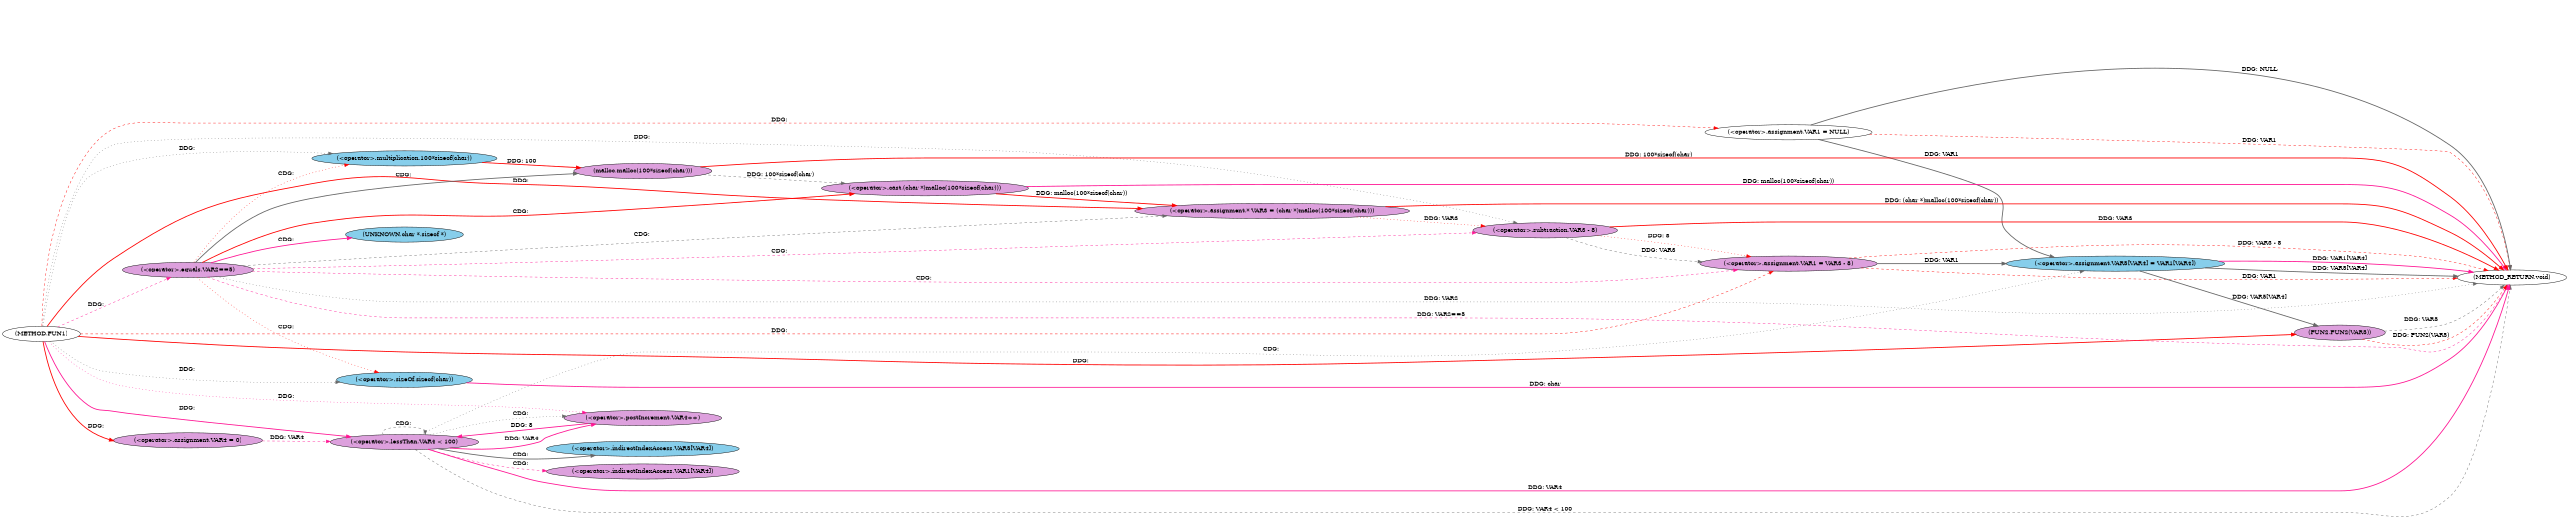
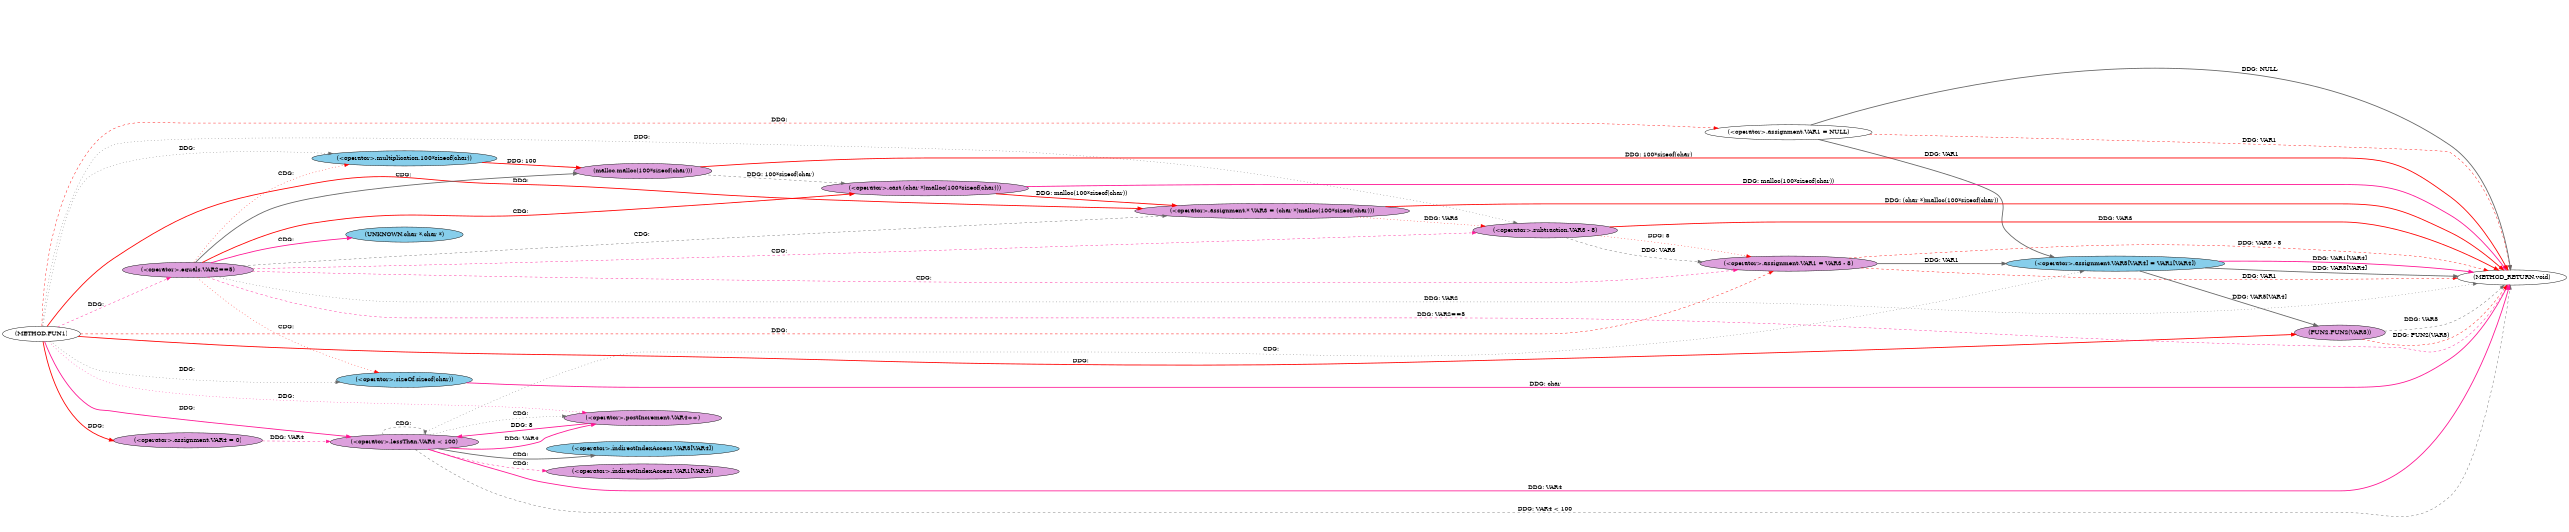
node "(UNKNOWN,char *,sizeof *)": label "(UNKNOWN,char *,sizeof *)" -> "(UNKNOWN,char *,char *)"
